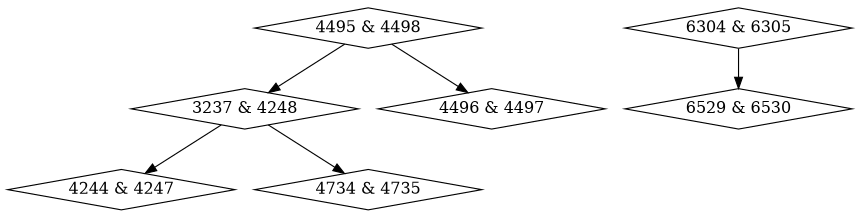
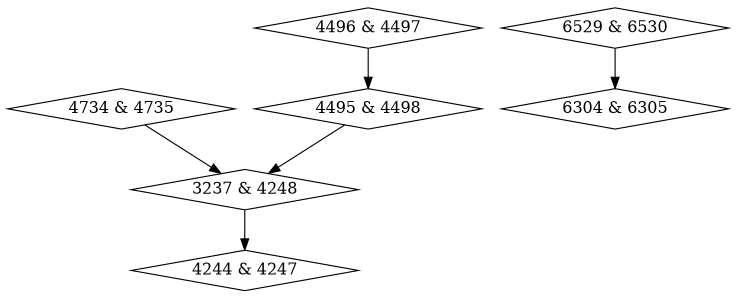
edge "6304 & 6305" -> "6529 & 6530": reversed
edge "4495 & 4498" -> "4496 & 4497": reversed
edge "3237 & 4248" -> "4734 & 4735": reversed
